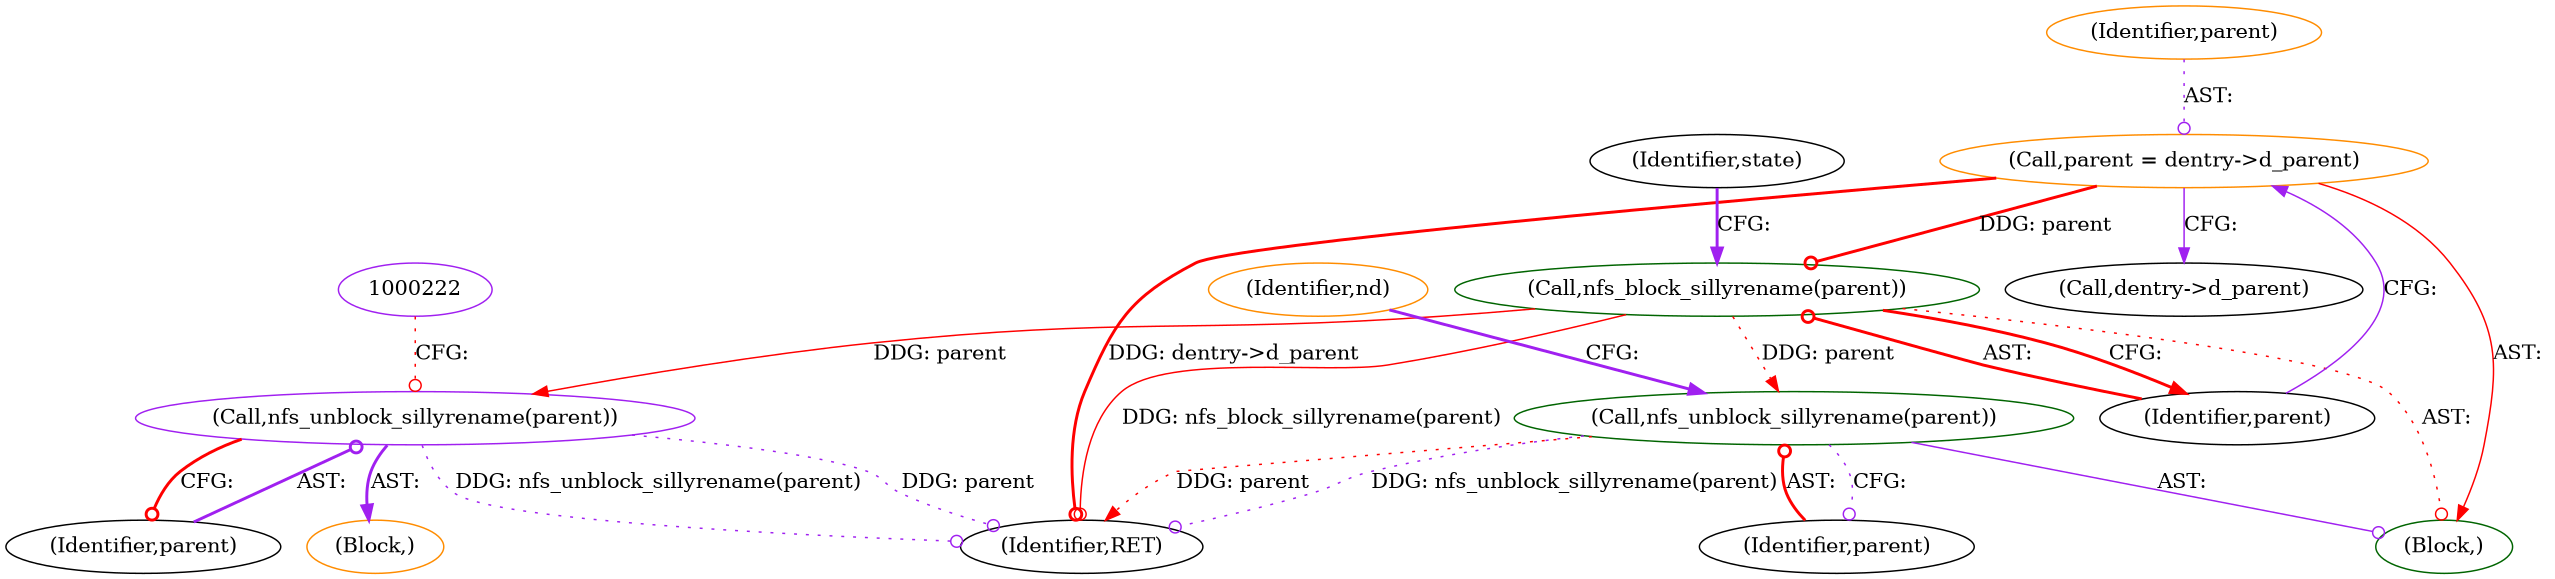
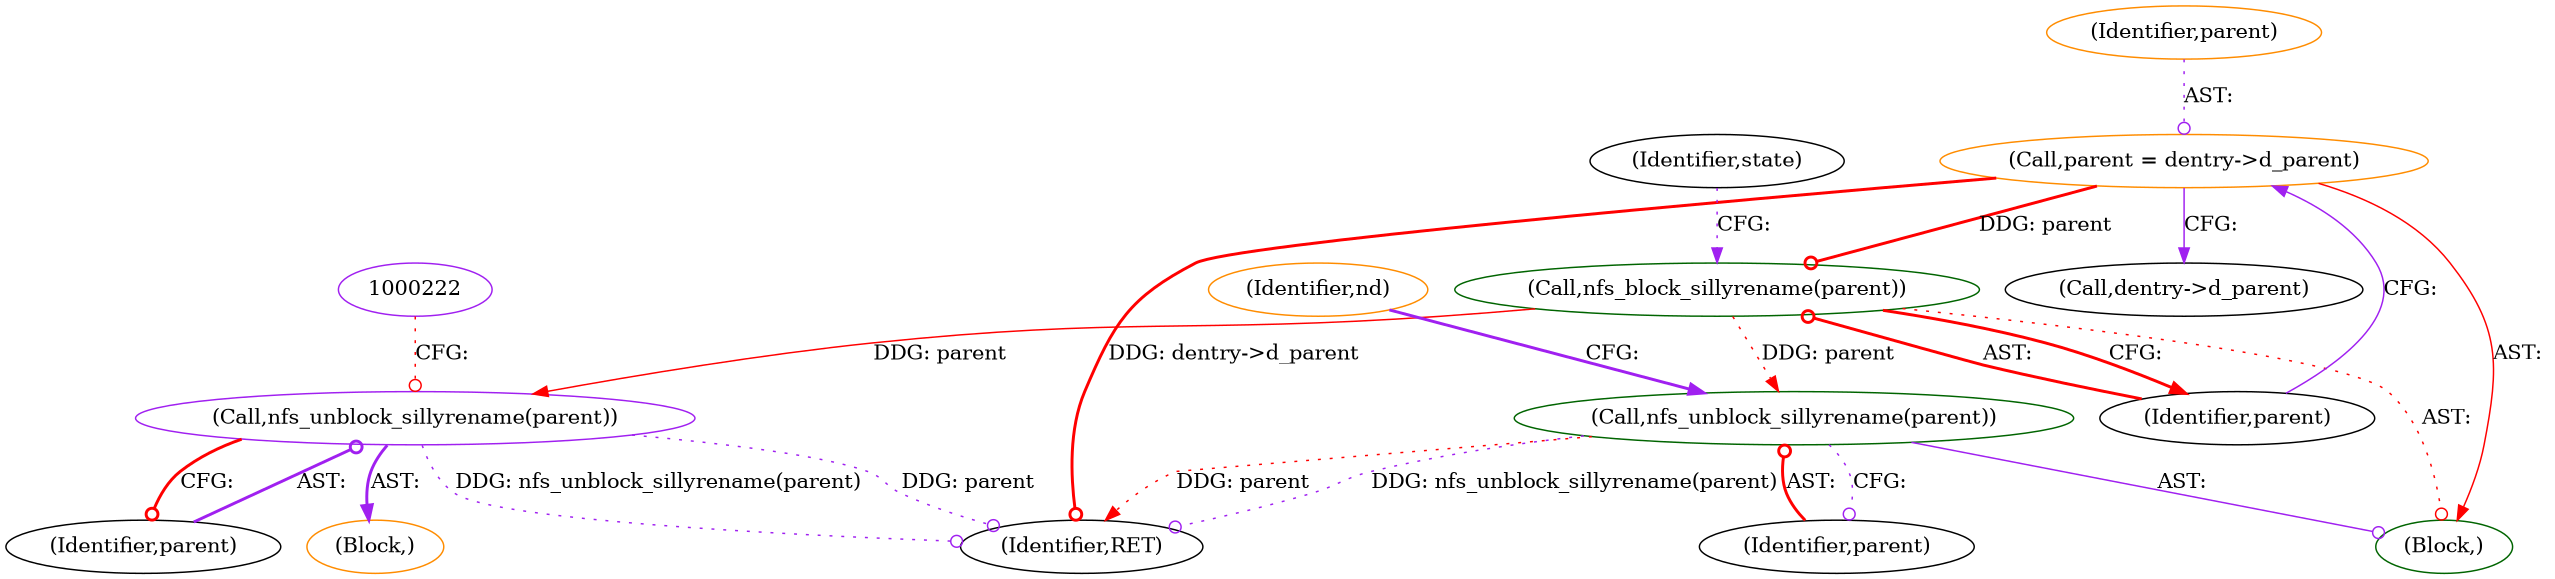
edge "(Identifier,state)" -> "(Call,nfs_block_sillyrename(parent))": style bold -> dotted
edge "(Call,nfs_block_sillyrename(parent))" -> "(Identifier,RET)": removed, label "DDG: nfs_block_sillyrename(parent)"
